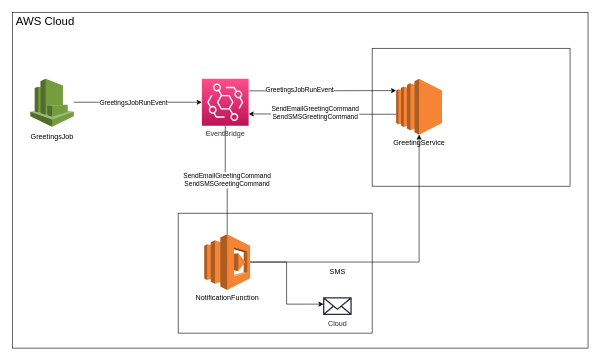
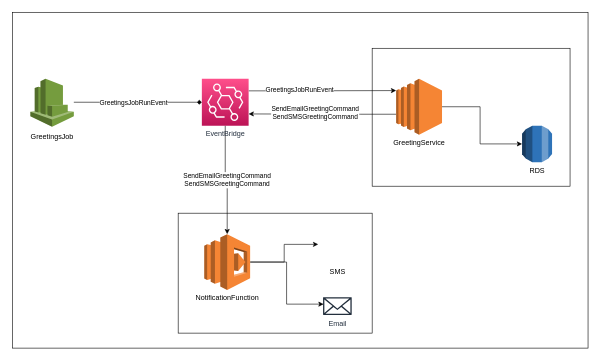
node "AWS Cloud": removed
edge "GreetingsJob" -> "EventBridge": arrowhead classic -> diamond
edge "NotificationFunction" -> "GreetingService": now "NotificationFunction" -> "SMS"
edge "GreetingService" -> "RDS": added
node "RDS": added
edge "EventBridge" -- "NotificationFunction": arrowhead none -> classic
node "Cloud": label "Cloud" -> "Email"
